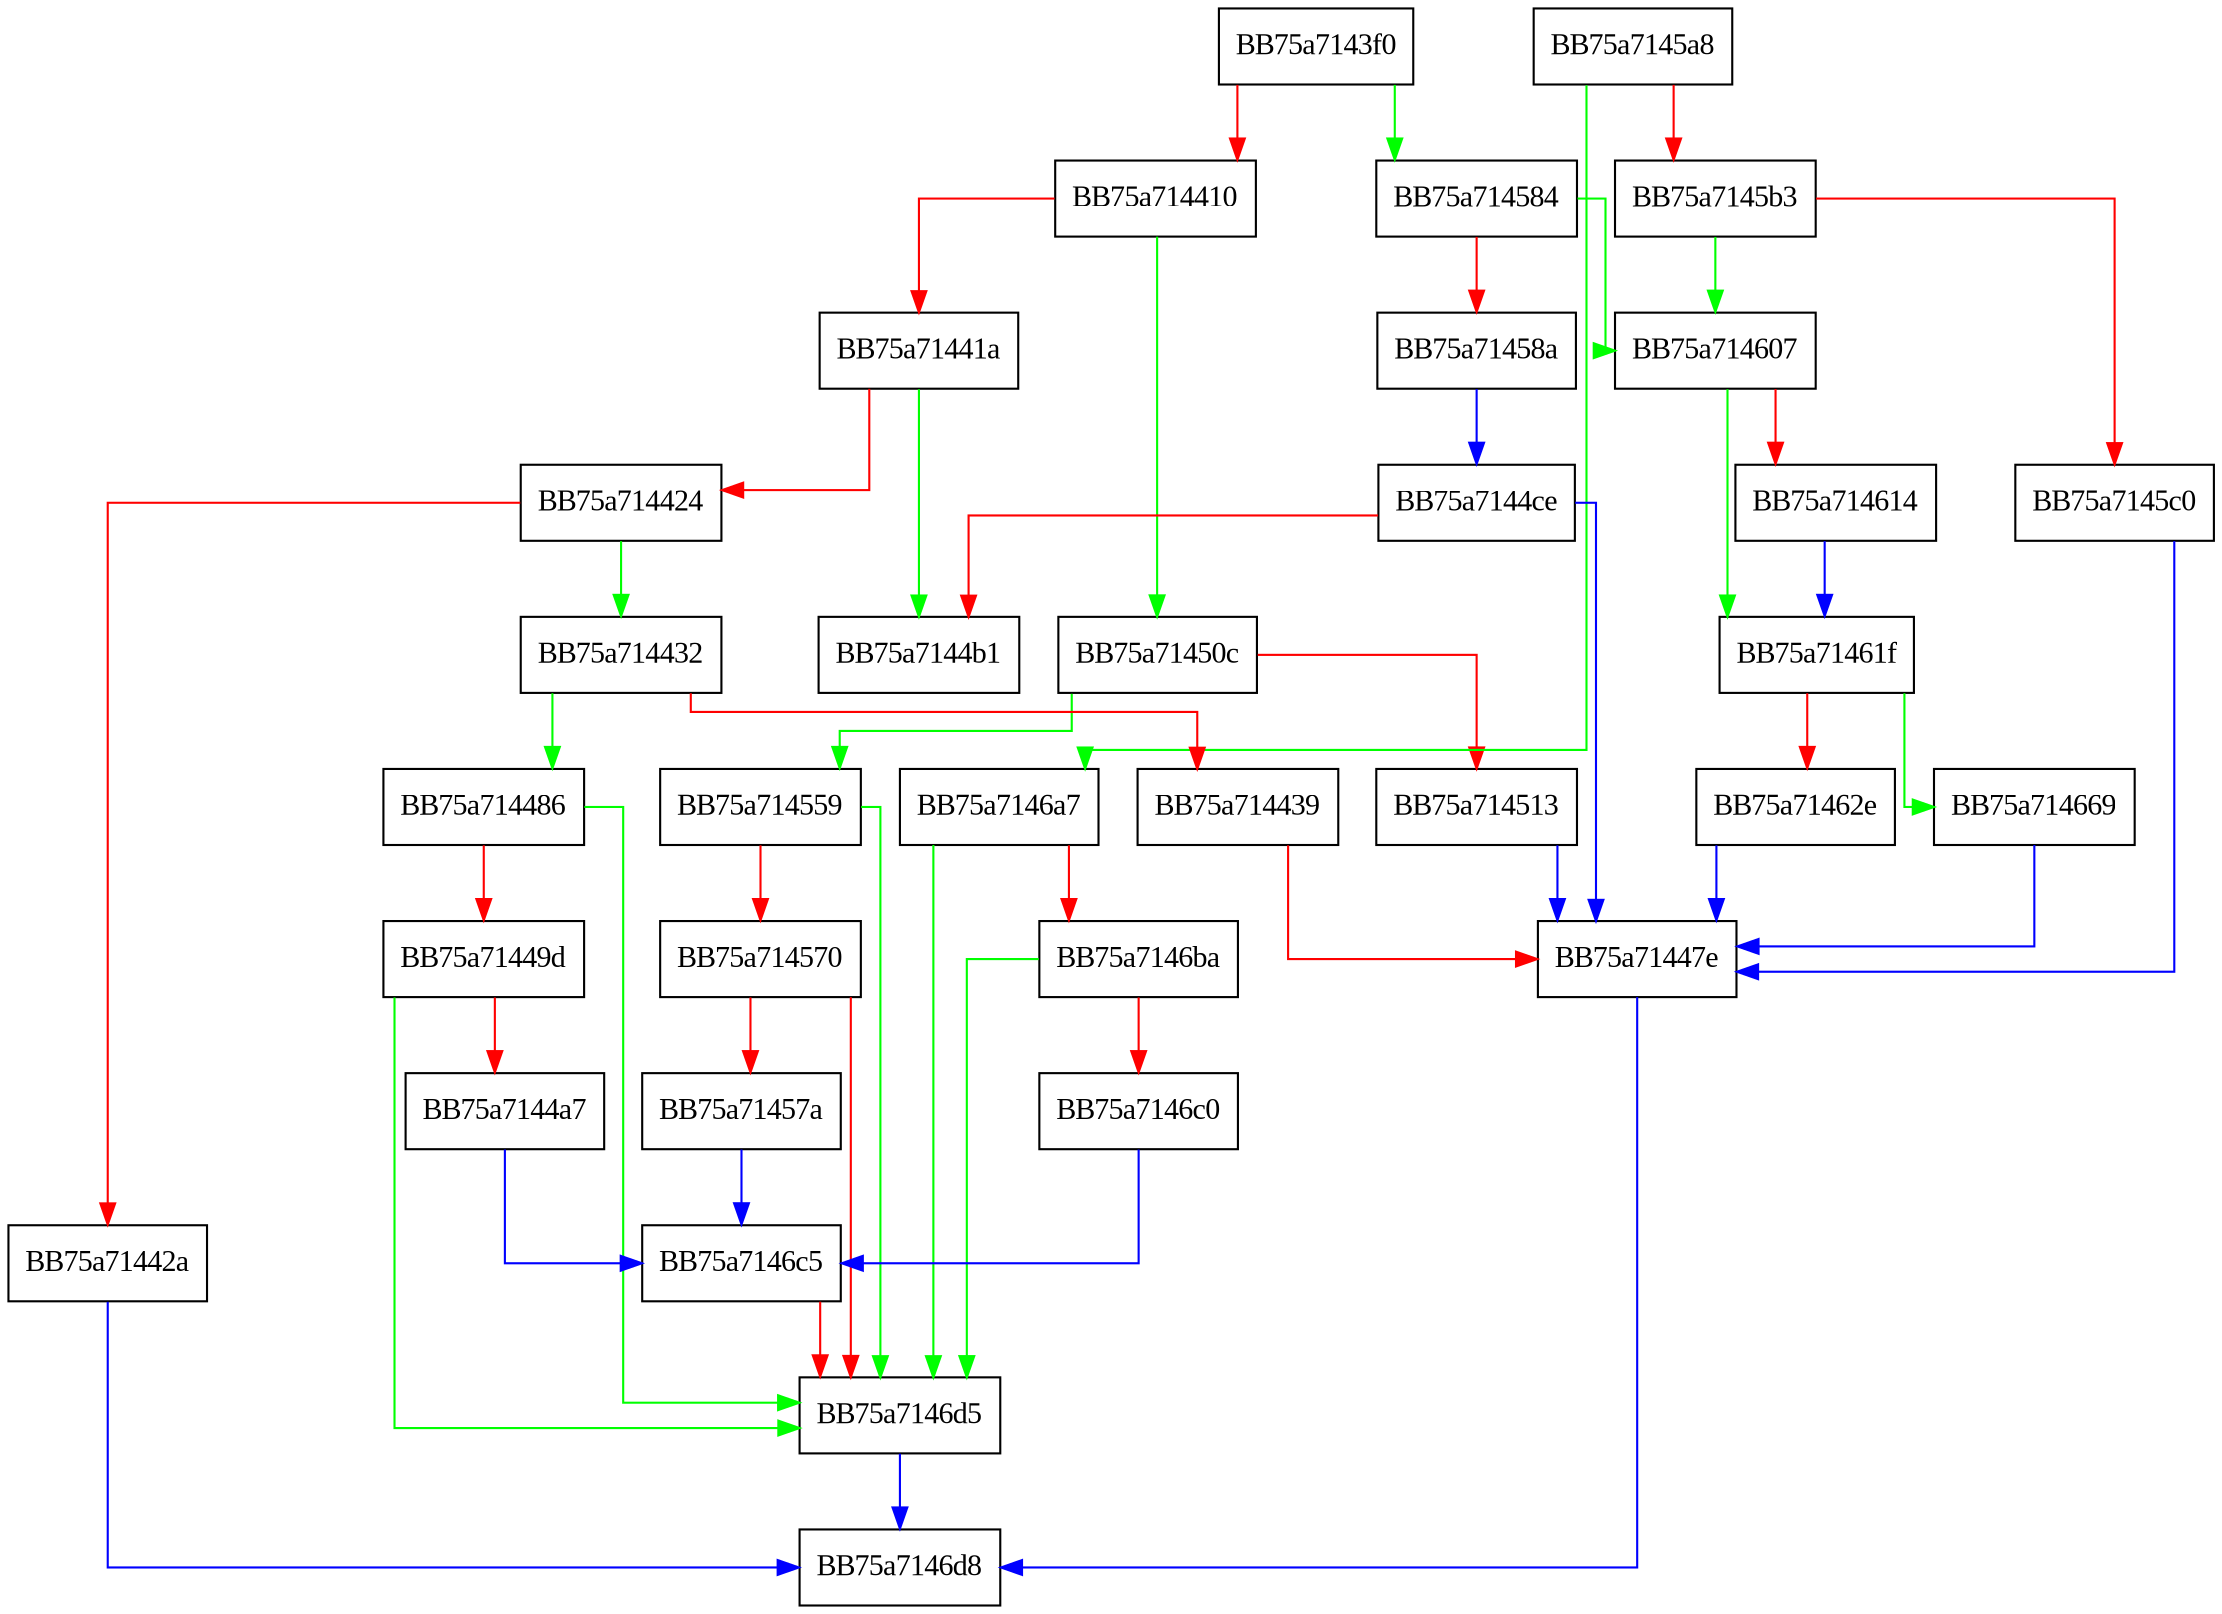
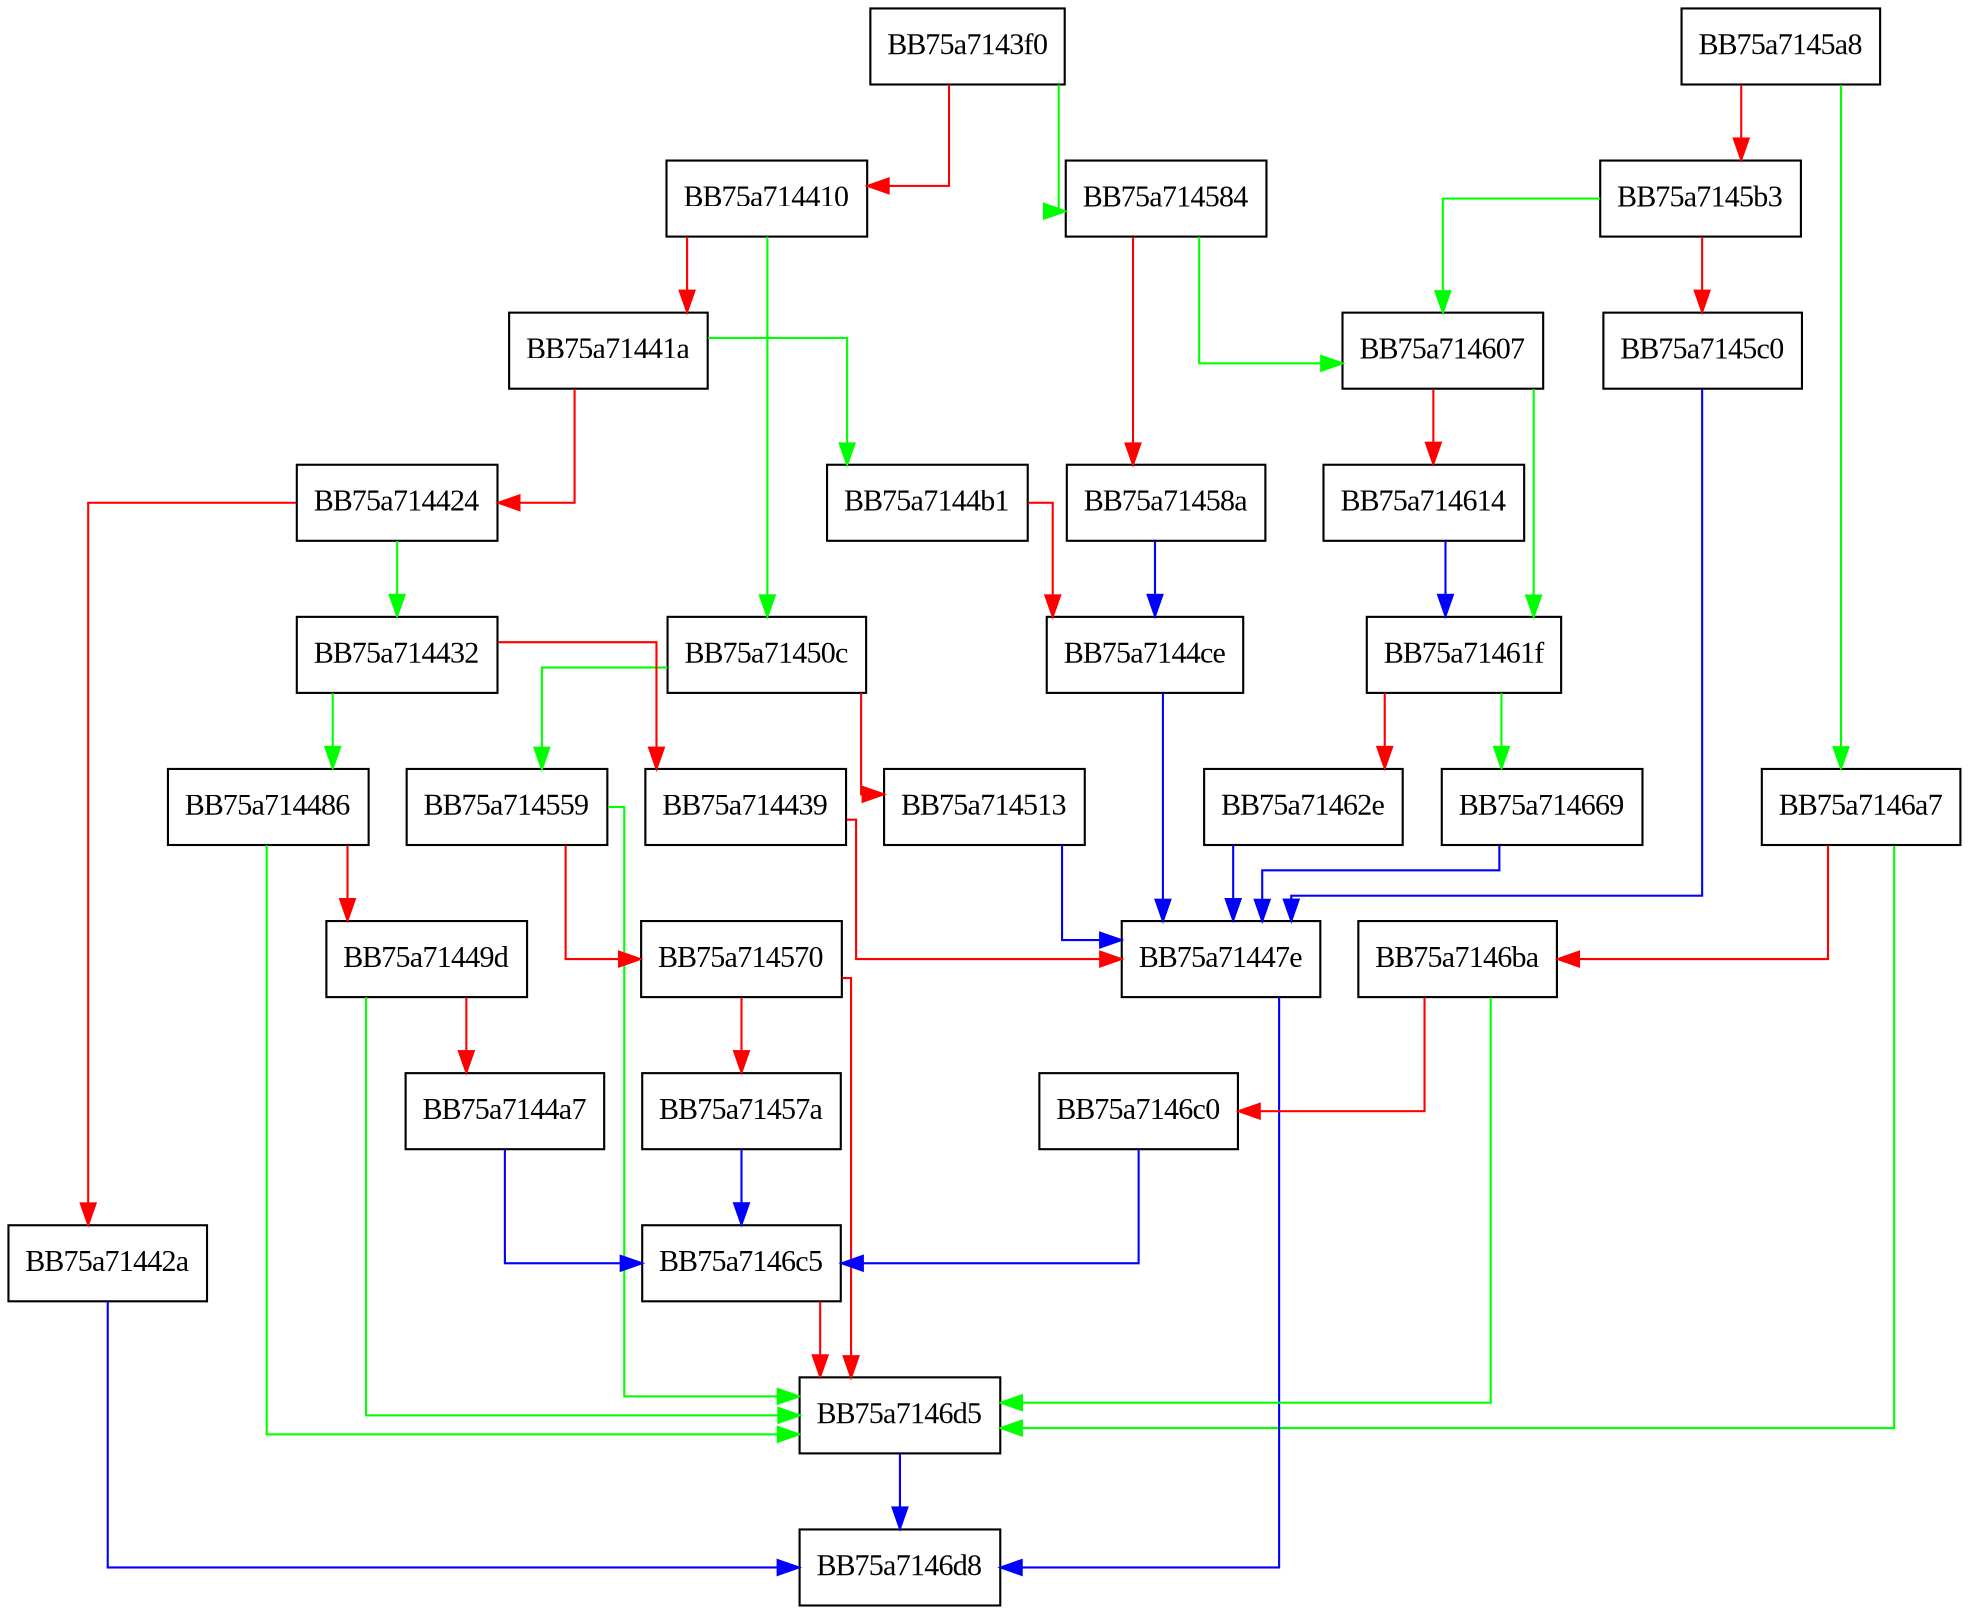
edge "BB75a7144ce" -> "BB75a7144b1": reversed
